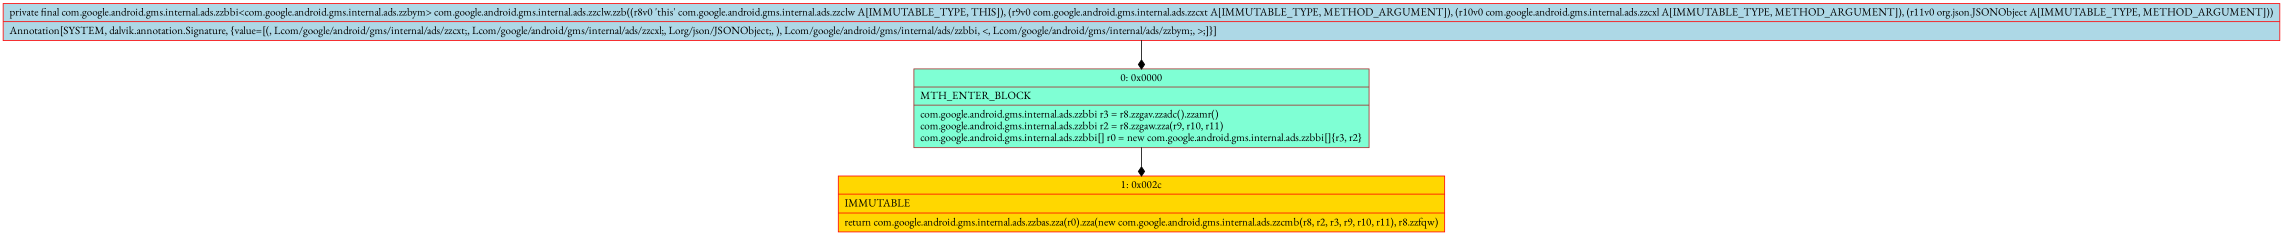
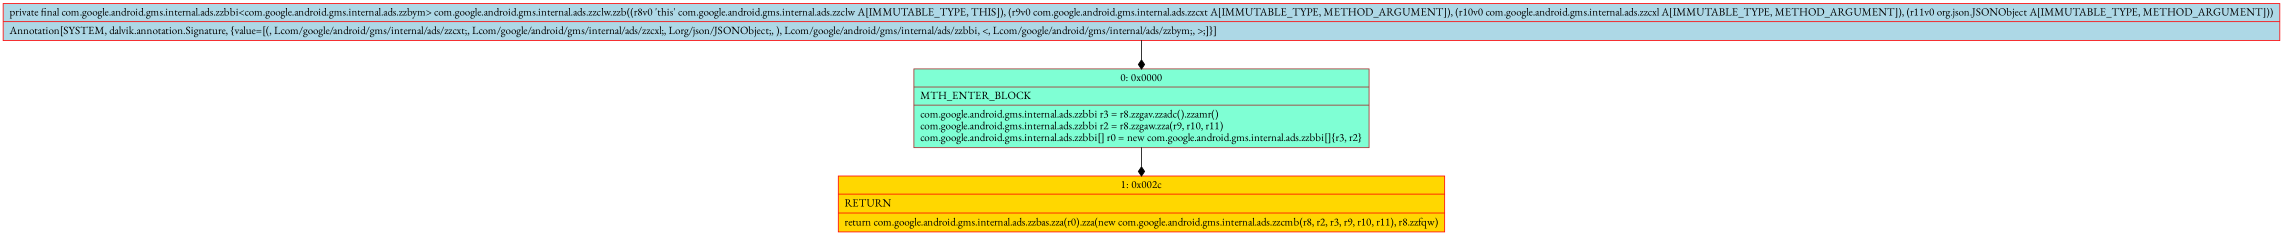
node "1: 0x002c": text "IMMUTABLE" -> "RETURN"
